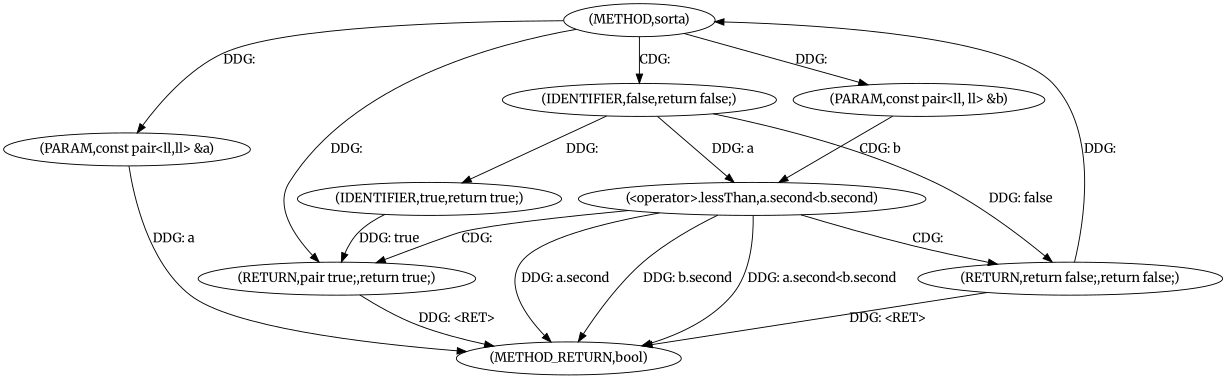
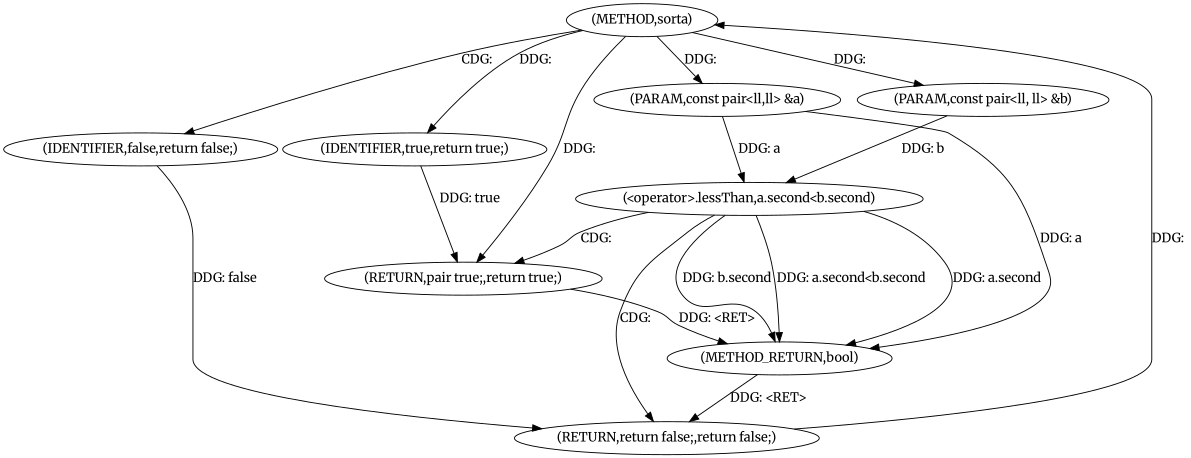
edge "(IDENTIFIER,false,return false;)" -> "(<operator>.lessThan,a.second<b.second)": now "(PARAM,const pair<ll,ll> &a)" -> "(<operator>.lessThan,a.second<b.second)"
edge "(IDENTIFIER,false,return false;)" -> "(IDENTIFIER,true,return true;)": now "(METHOD,sorta)" -> "(IDENTIFIER,true,return true;)"
edge "(PARAM,const pair<ll, ll> &b)" -> "(<operator>.lessThan,a.second<b.second)": label "CDG: b" -> "DDG: b"
edge "(RETURN,return false;,return false;)" -> "(METHOD_RETURN,bool)": reversed
